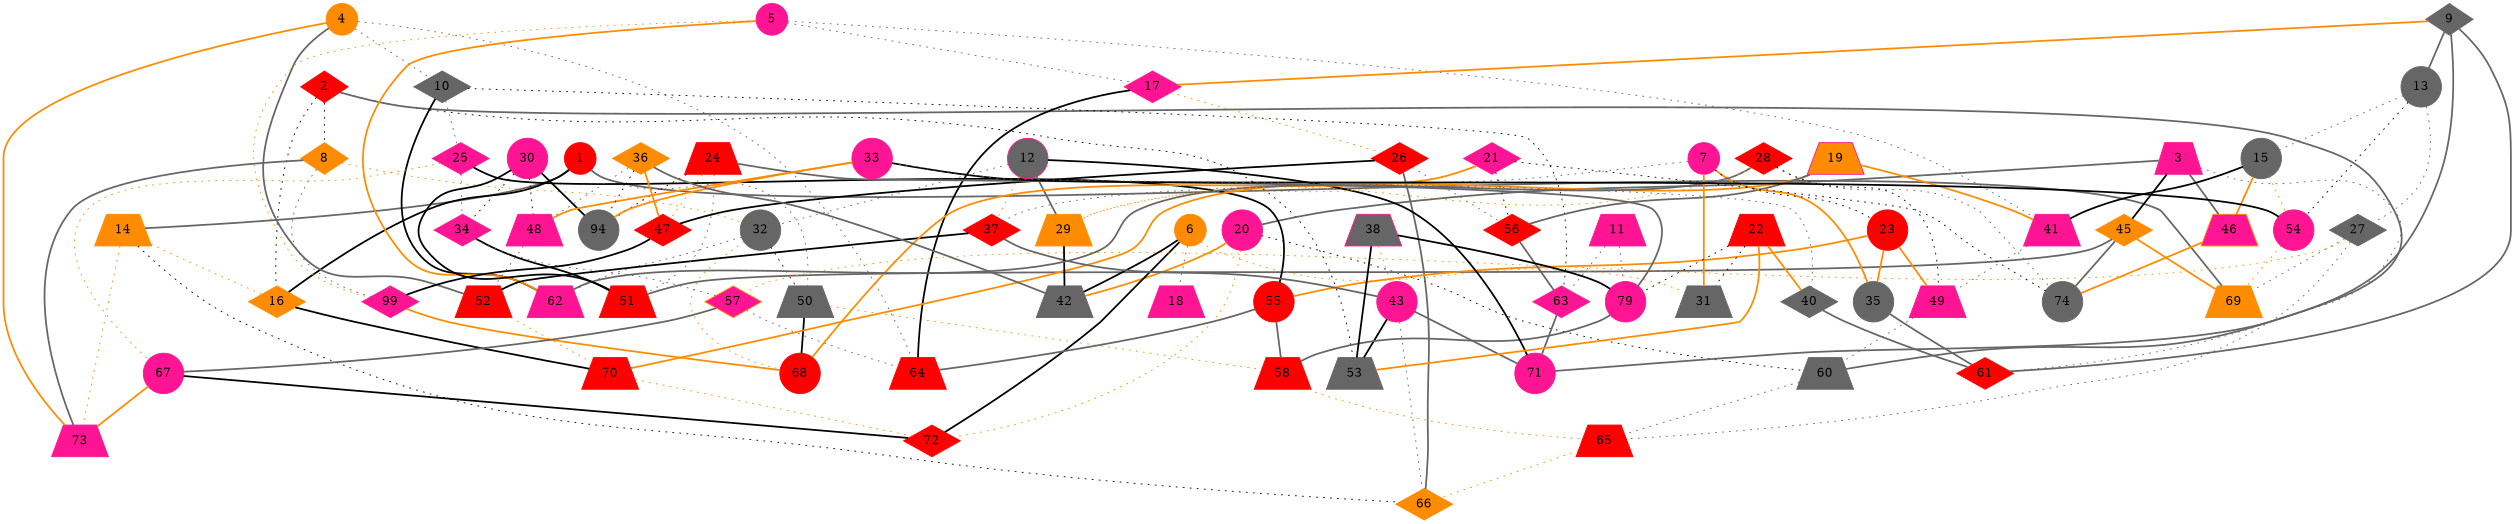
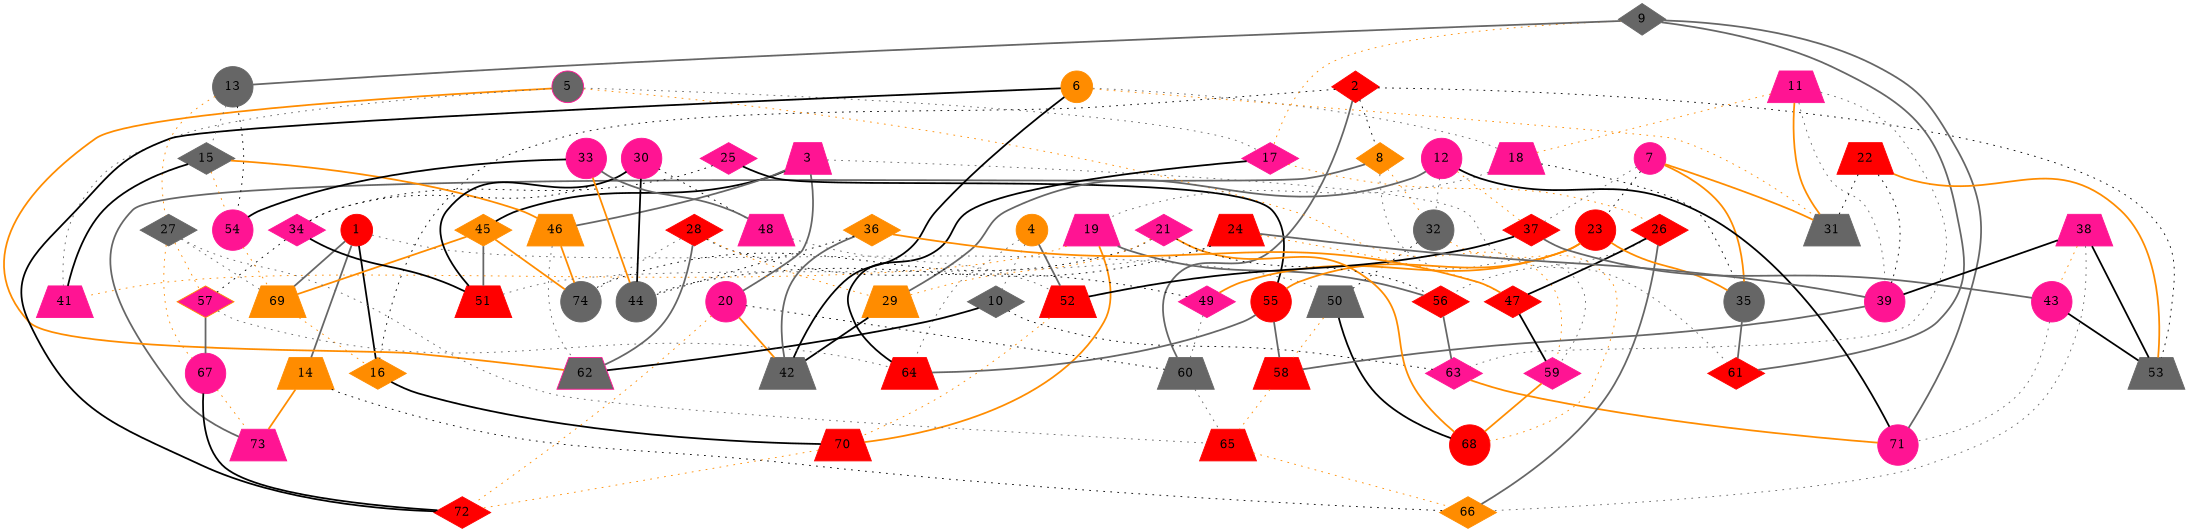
node "5": fillcolor deeppink -> gray40
edge "9" -- "17": style bold -> dotted
edge "10" -- "25": removed
edge "11" -- "18": added
edge "4" -- "73": removed
node "12": fillcolor gray40 -> deeppink
node "19": fillcolor darkorange -> deeppink
node "15": shape circle -> diamond
edge "11" -- "31": added
edge "13" -- "27": color gray40 -> darkorange
edge "18" -- "35": added
edge "25" -- "67": now "27" -- "67"
edge "33" -- "48": color darkorange -> gray40
edge "18" -- "19": added
edge "19" -- "41": style bold -> dotted
edge "25" -- "34": color gray40 -> black
edge "36" -- "48": removed
node "94": label "94" -> "44"
node "38": fillcolor gray40 -> deeppink
node "46": fillcolor deeppink -> darkorange
edge "32" -- "62": now "46" -- "62"
edge "45" -- "74": color gray40 -> darkorange
edge "41" -- "49": removed
edge "14" -- "16": now "69" -- "16"
edge "34" -- "57": color gray40 -> black
node "99": label "99" -> "59"
node "62": fillcolor deeppink -> gray40
node "79": label "79" -> "39"
node "40": removed
node "49": shape trapezium -> diamond
edge "43" -- "71": style bold -> dotted
edge "14" -- "73": style dotted -> bold
edge "63" -- "71": color gray40 -> darkorange
edge "67" -- "73": style bold -> dotted
edge "43" -- "66": now "38" -- "66"
